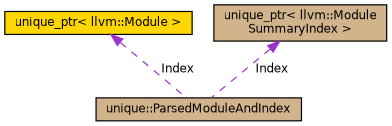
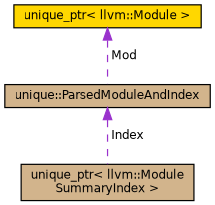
edge "unique::ParsedModuleAndIndex" -> "unique_ptr< llvm::Module >": label " Index" -> " Mod"
edge "unique::ParsedModuleAndIndex" -> "unique_ptr< llvm::Module SummaryIndex >": reversed
